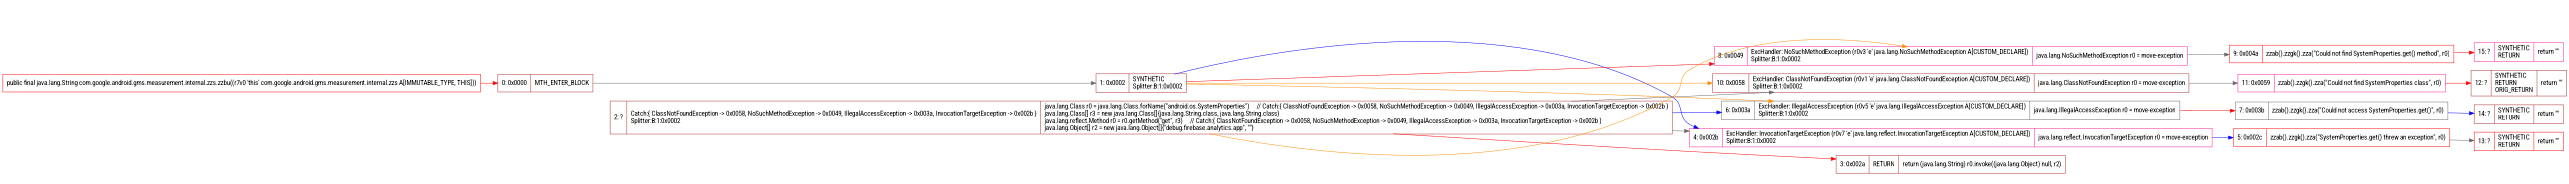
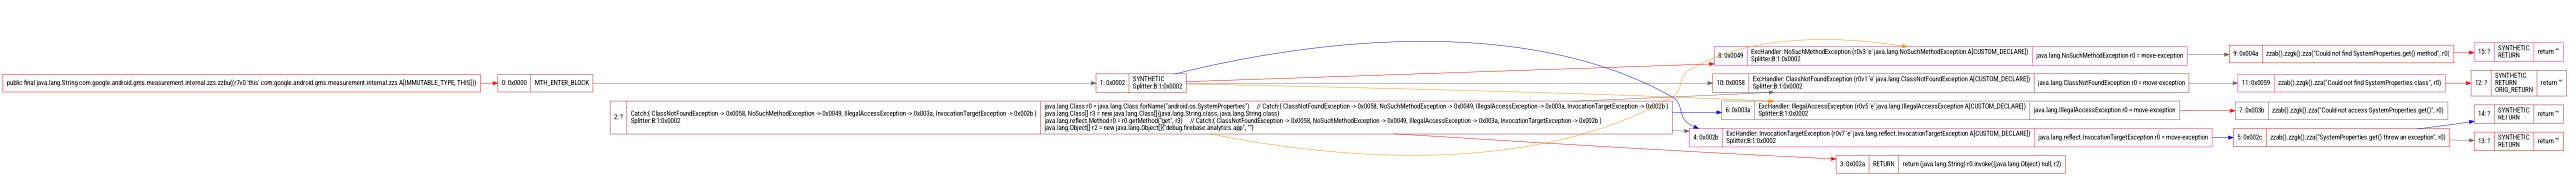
edge "1: 0x0002" -> "10: 0x0058": color darkorange -> gray40
edge "7: 0x003b" -> "14: ?": now "5: 0x002c" -> "14: ?"
